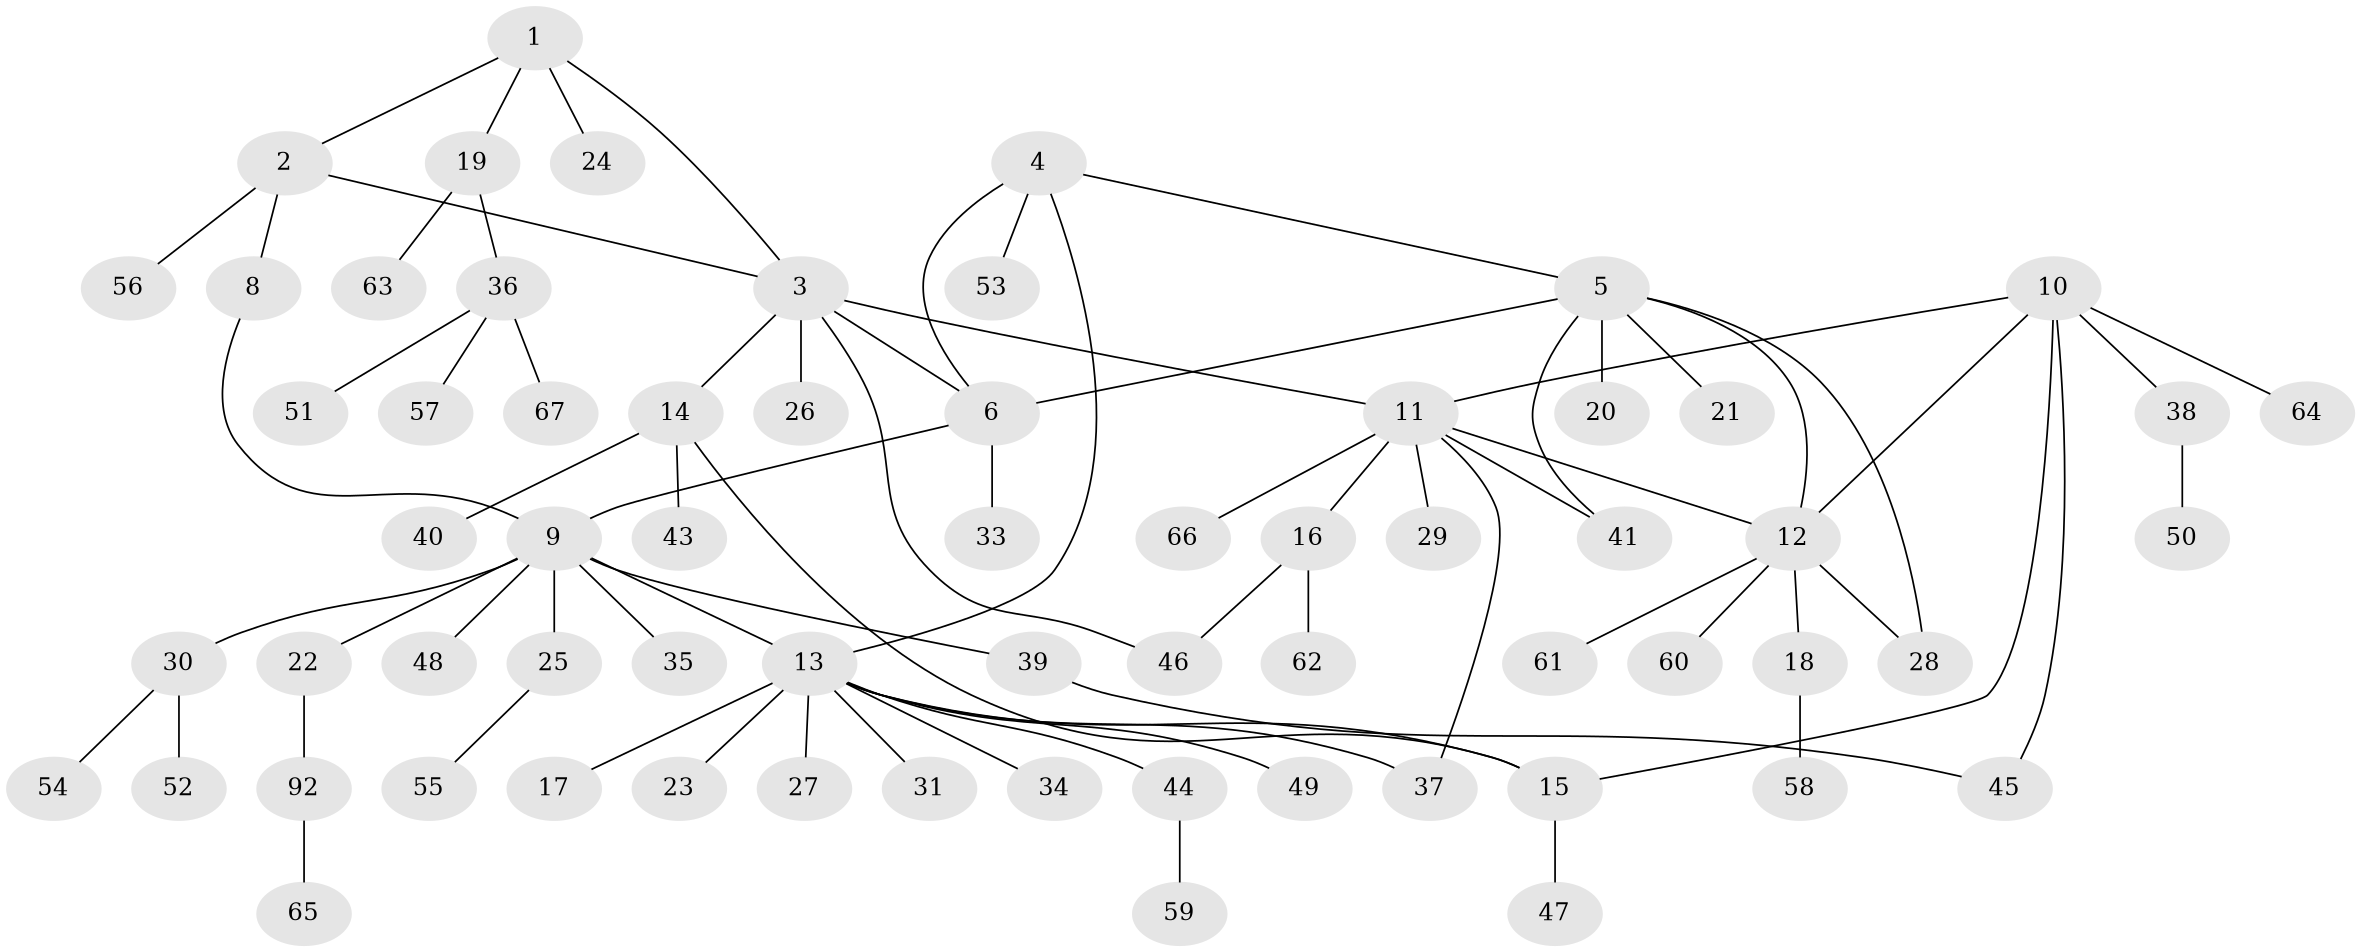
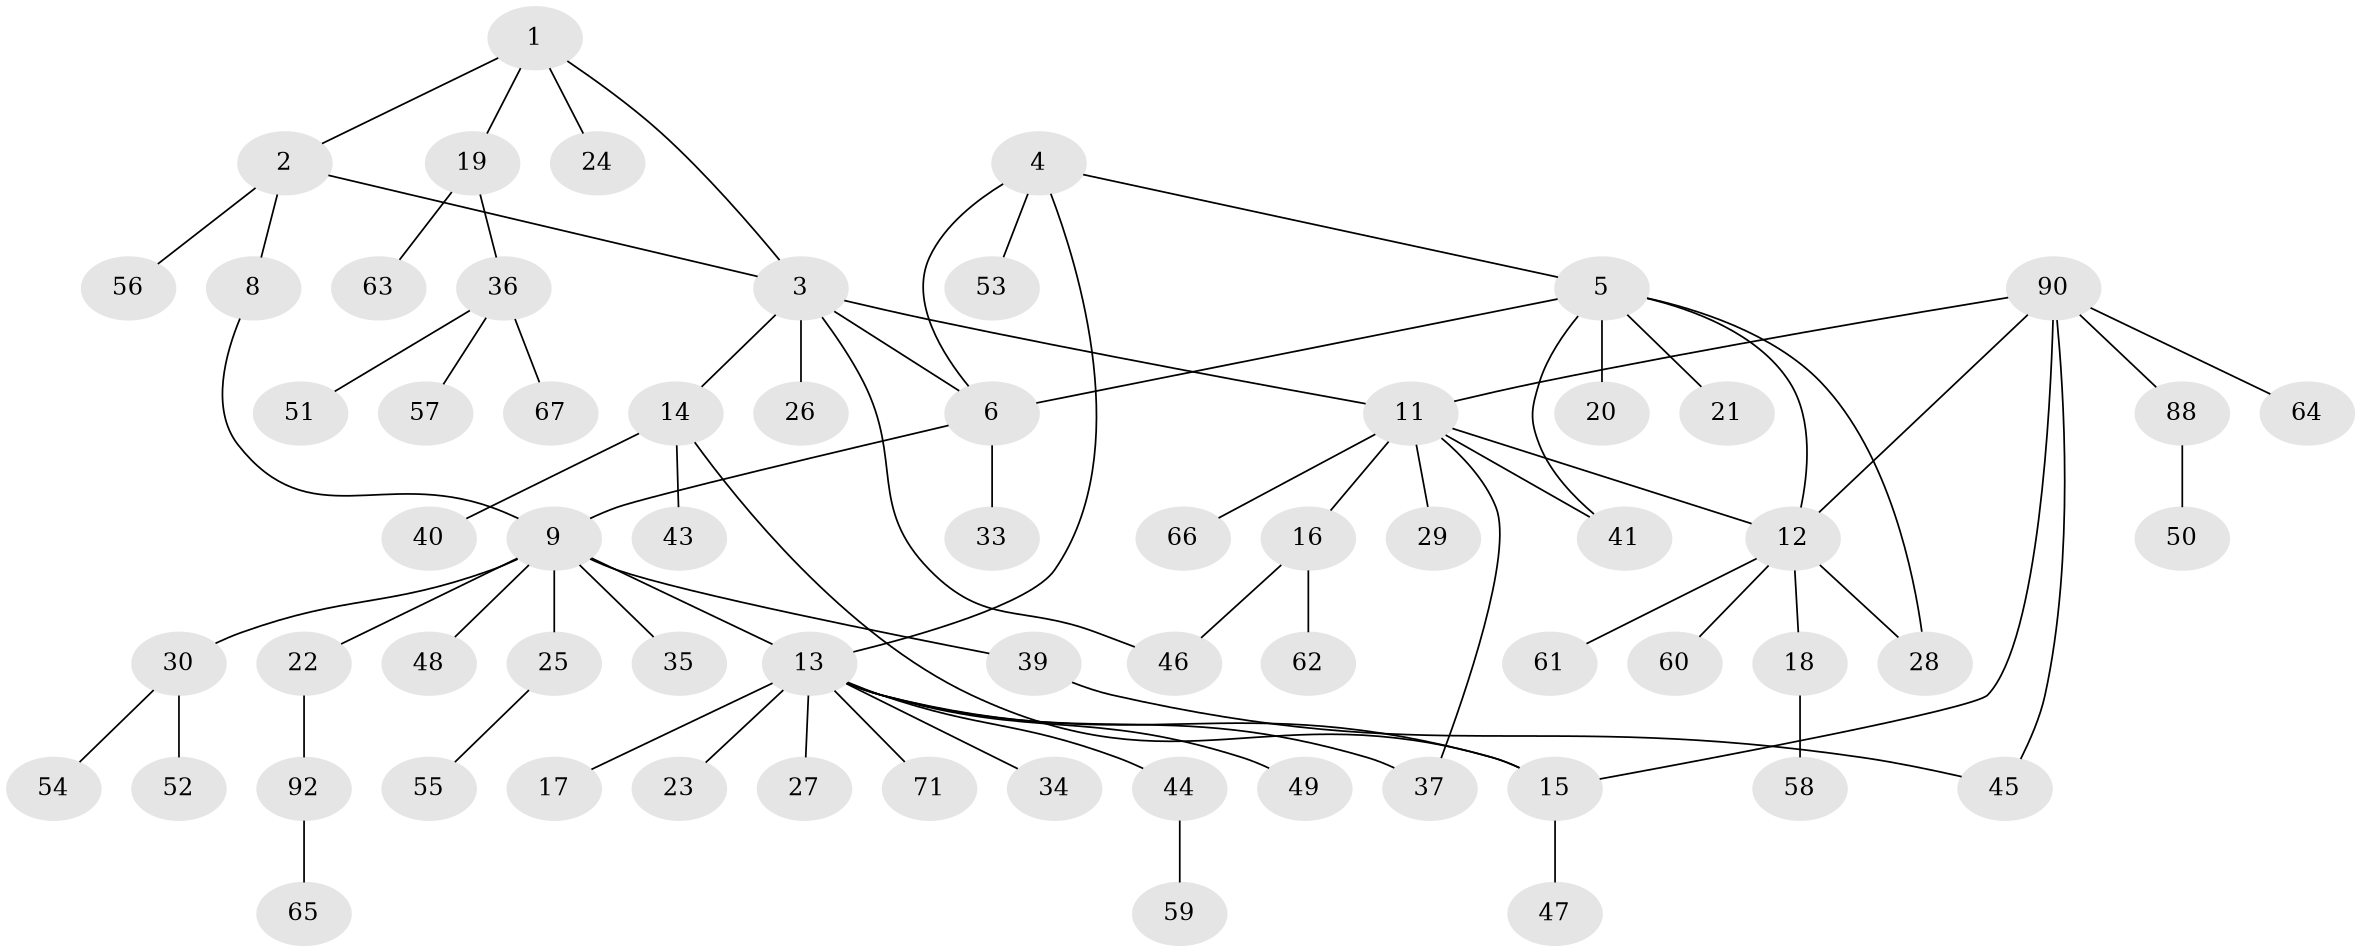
node "10": label "10" -> "90"
node "38": label "38" -> "88"
node "31": label "31" -> "71"
